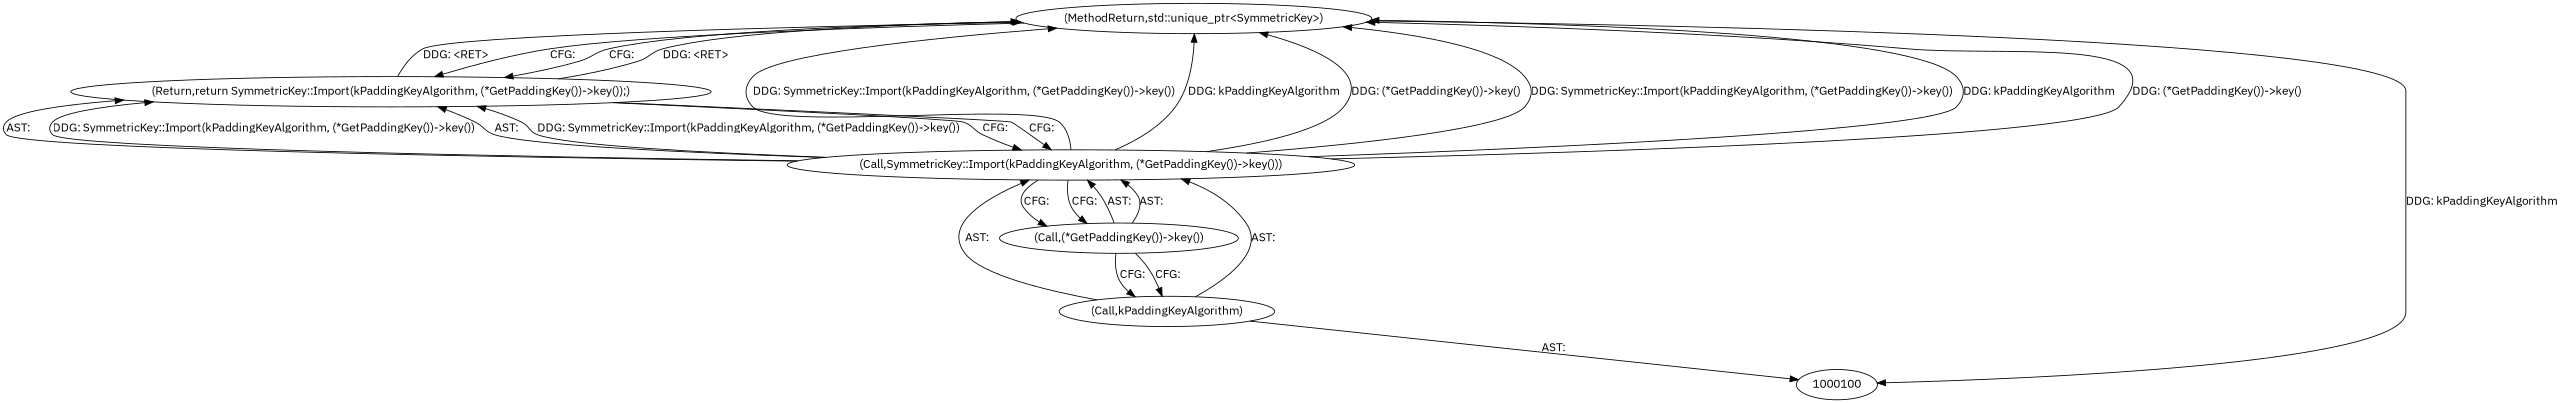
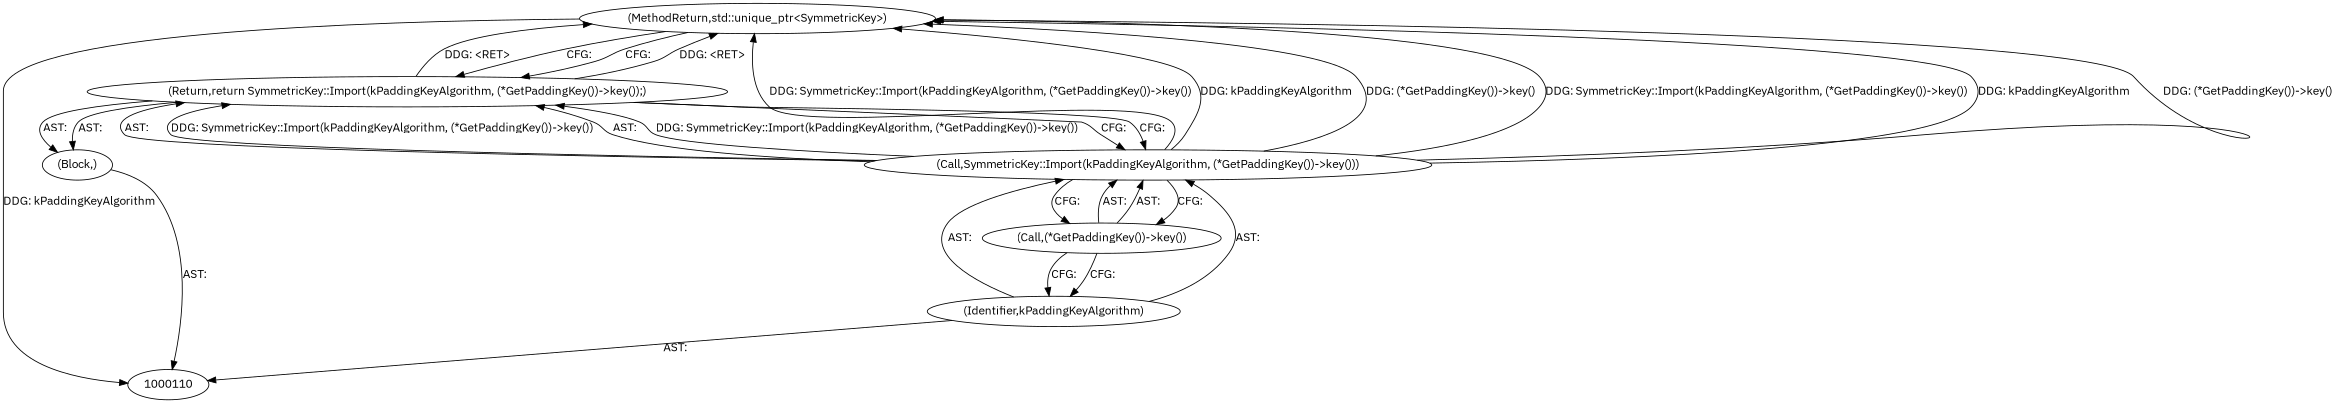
node "(Block,)": added
node "(Call,kPaddingKeyAlgorithm)": label "(Call,kPaddingKeyAlgorithm)" -> "(Identifier,kPaddingKeyAlgorithm)"
node "1000100": label "1000100" -> "1000110"
